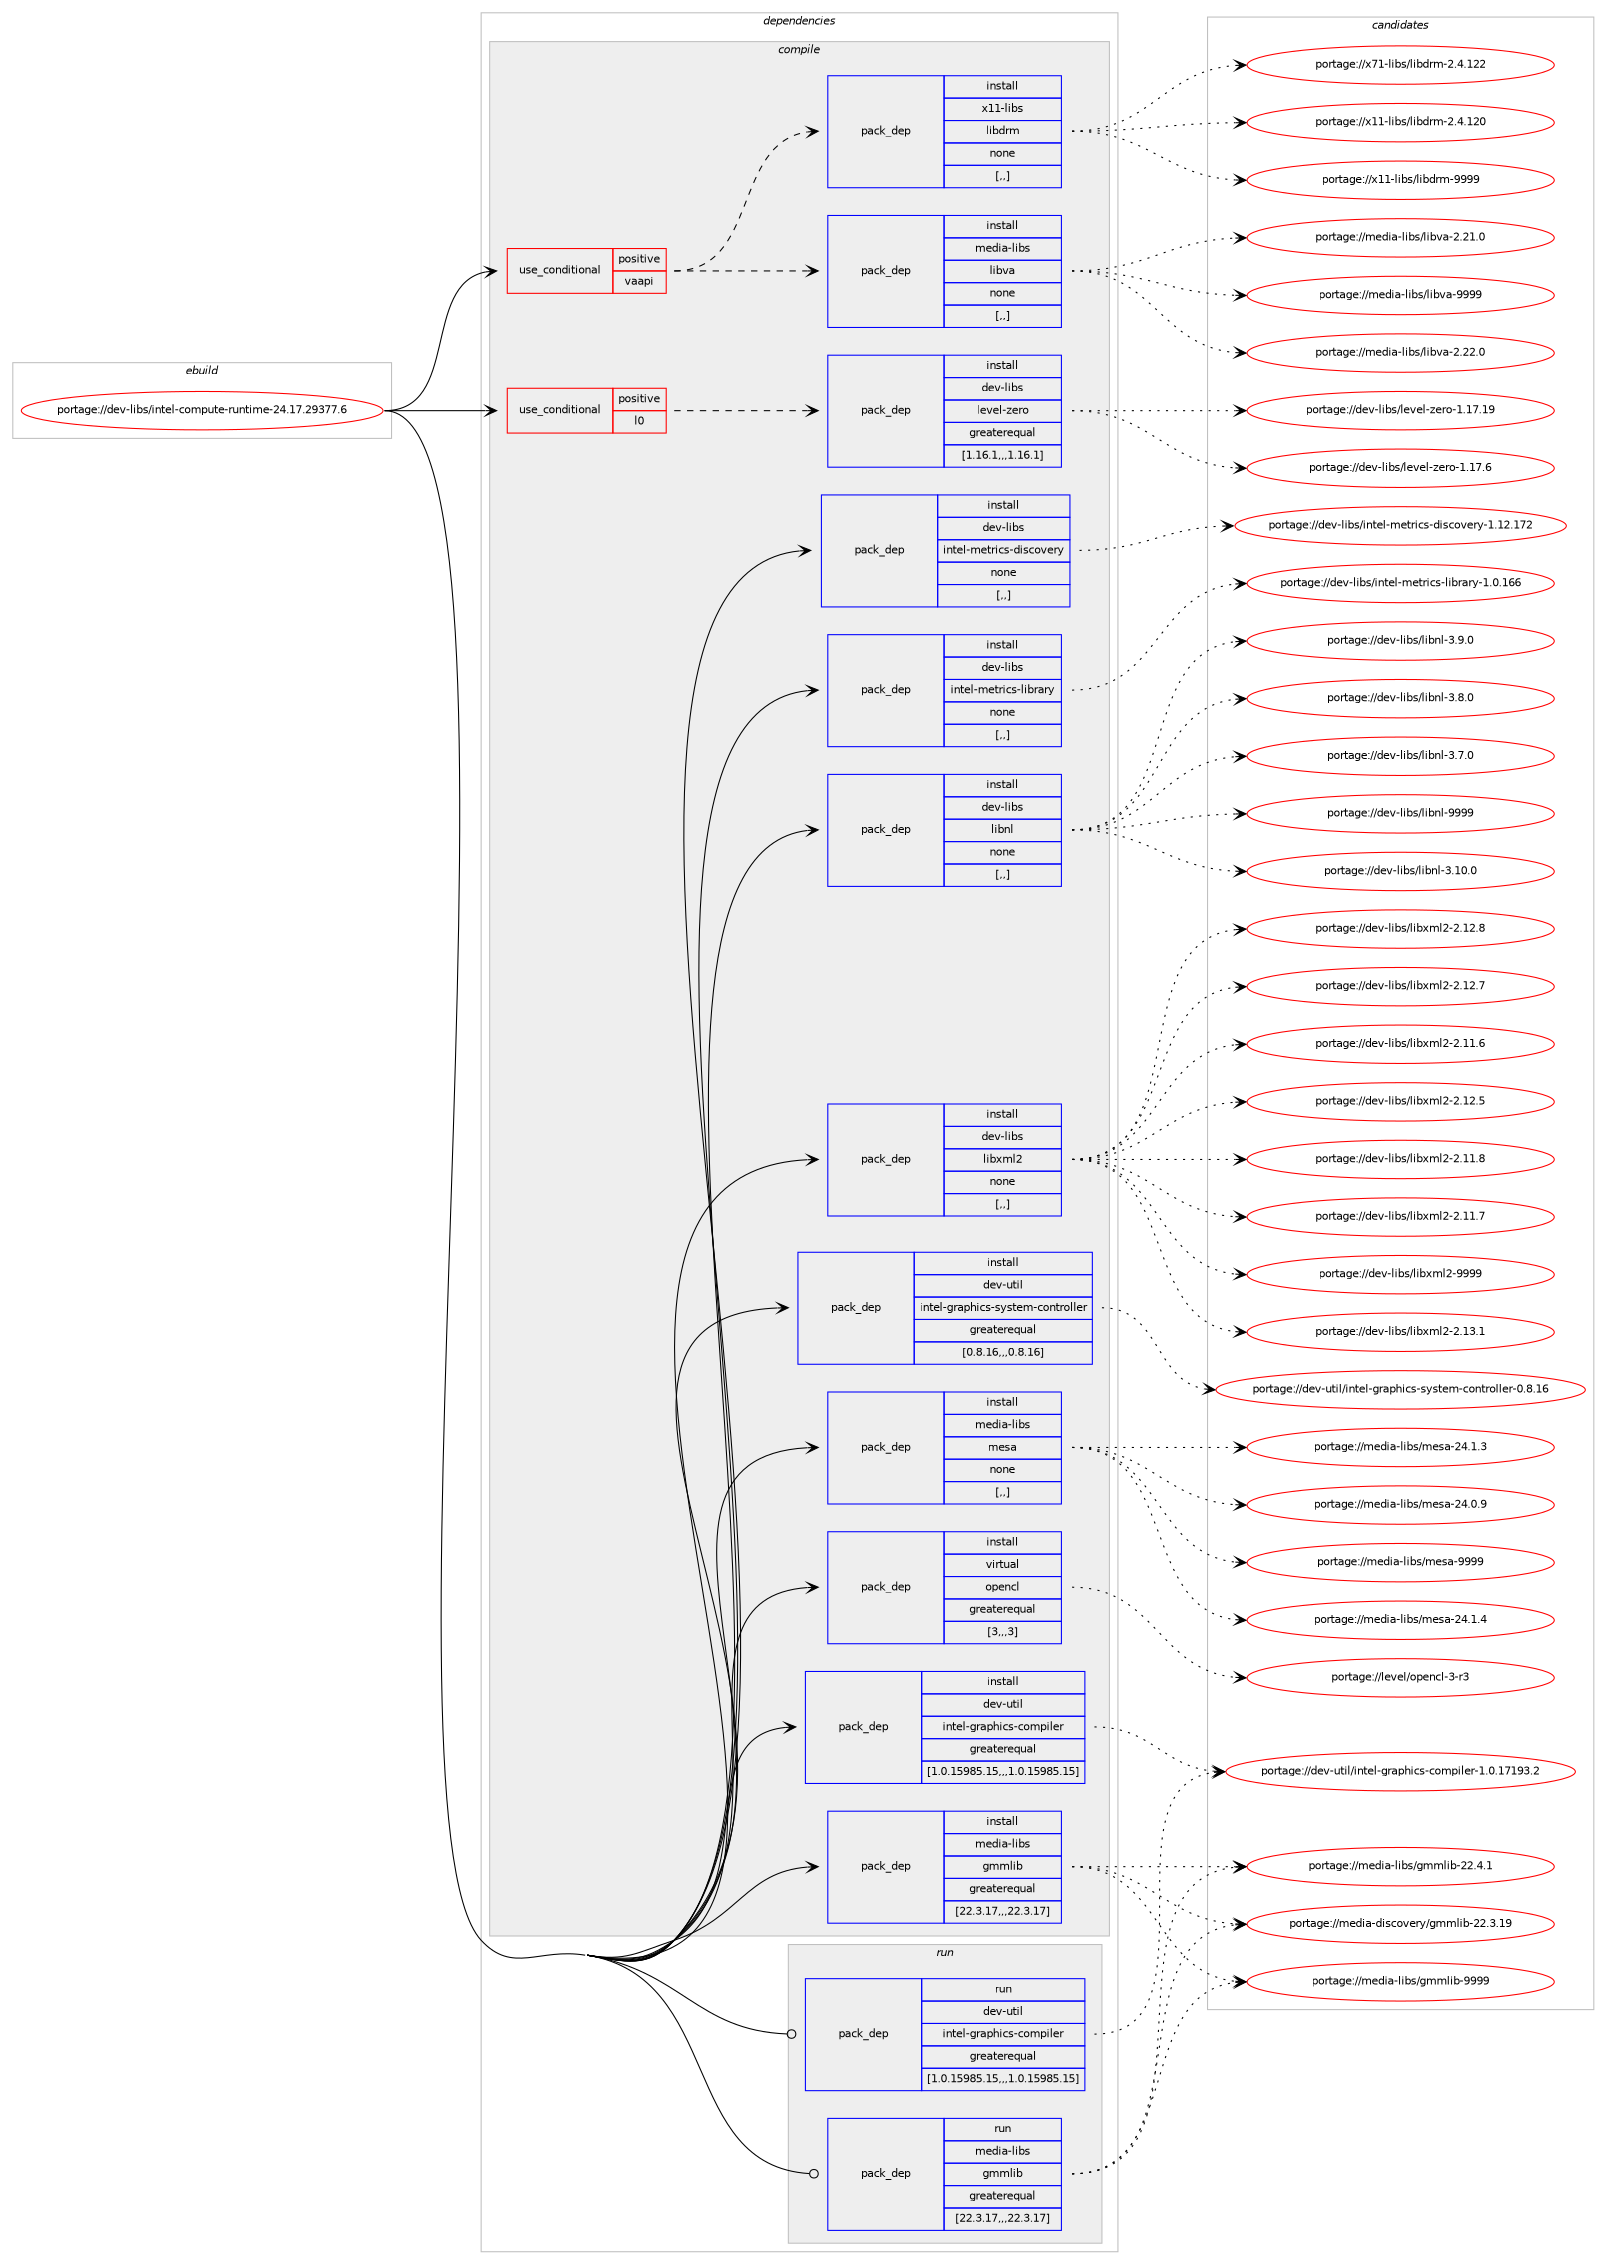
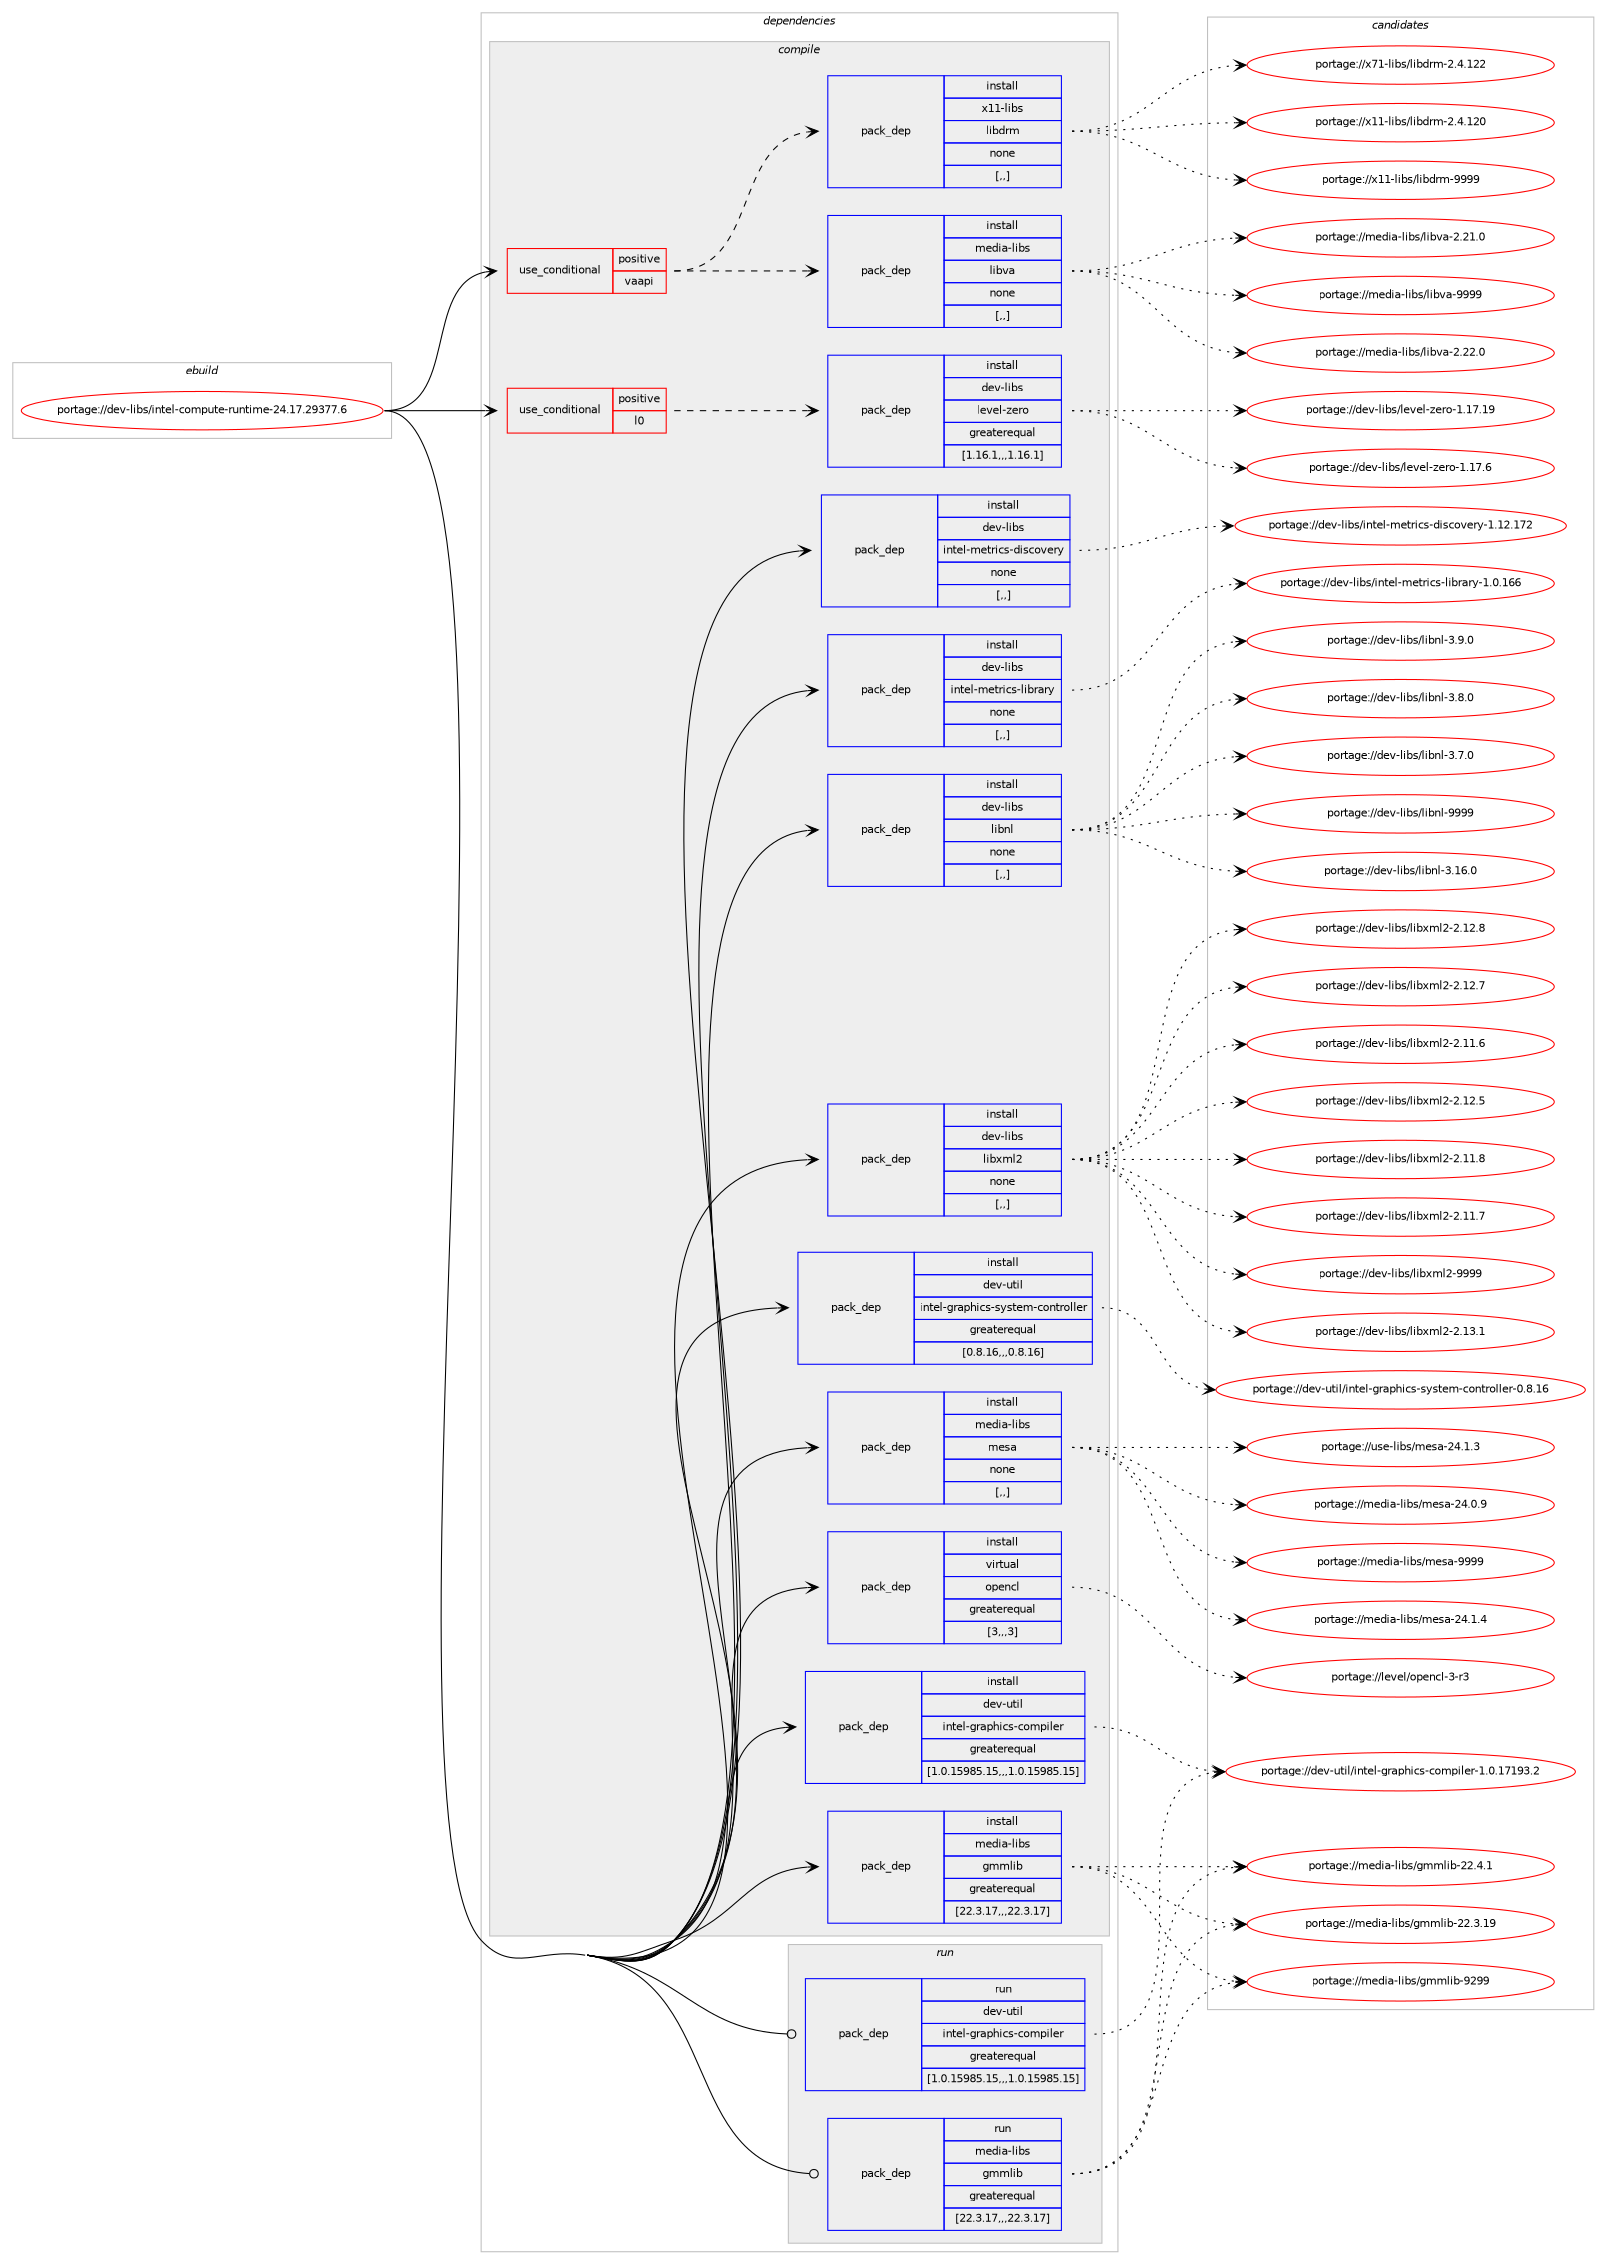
node "portage://dev-libs/libnl-3.10.0": label "portage://dev-libs/libnl-3.10.0" -> "portage://dev-libs/libnl-3.16.0"
node "portage://media-libs/mesa-24.1.3": label "portage://media-libs/mesa-24.1.3" -> "portage://use-libs/mesa-24.1.3"
node "portage://media-discovery/gmmlib-22.3.19": label "portage://media-discovery/gmmlib-22.3.19" -> "portage://media-libs/gmmlib-22.3.19"
node "portage://media-libs/gmmlib-9999": label "portage://media-libs/gmmlib-9999" -> "portage://media-libs/gmmlib-9299"
